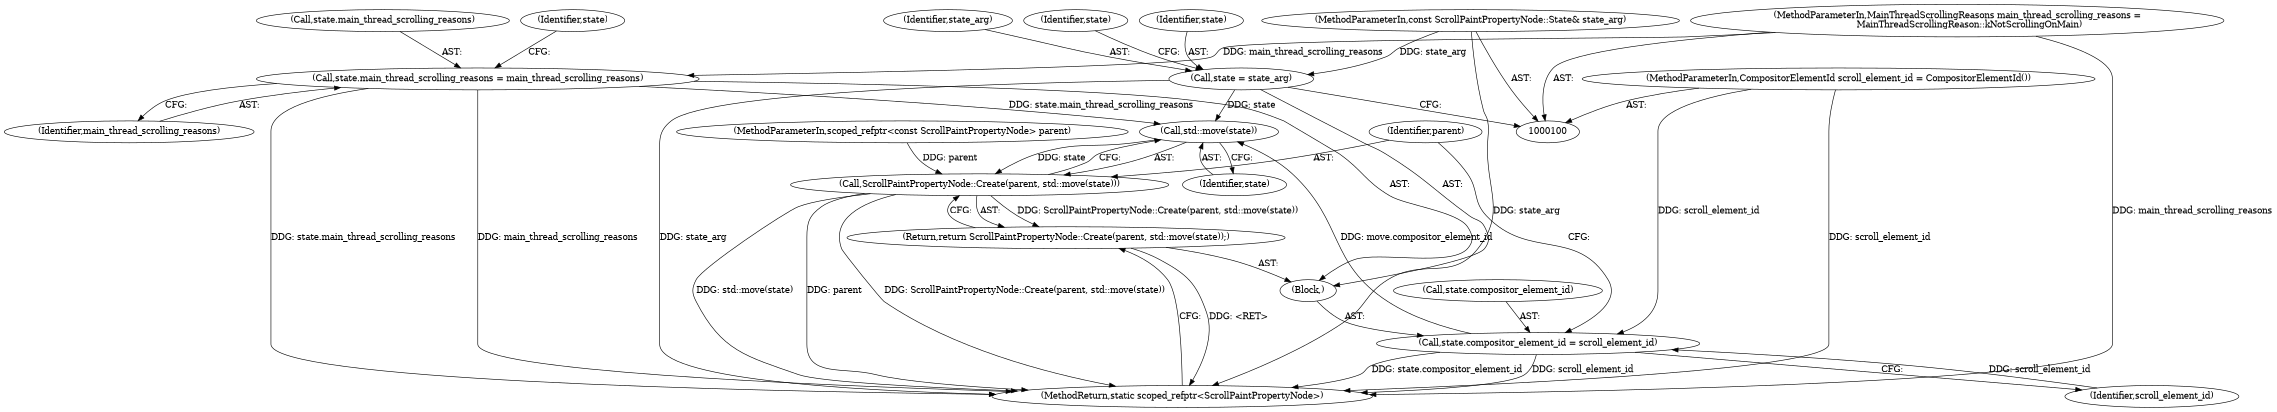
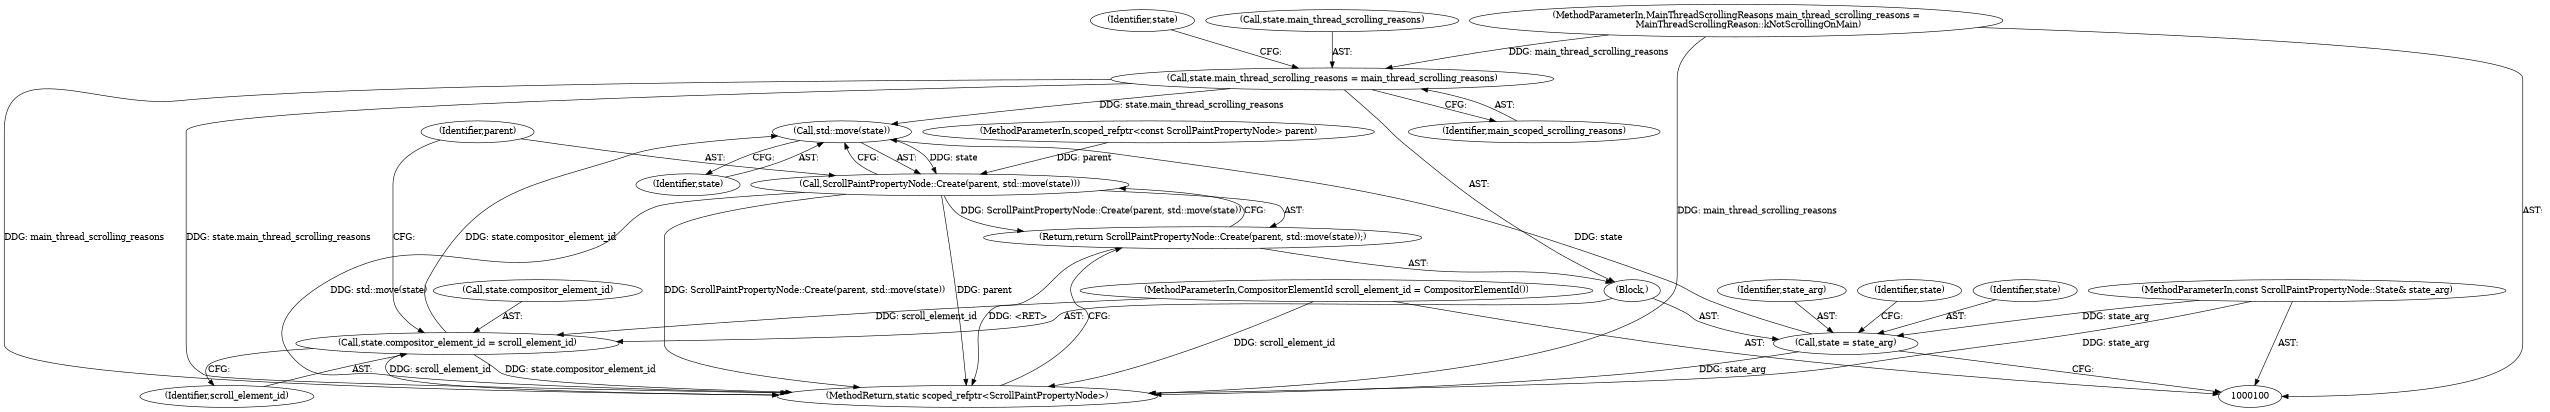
node "(Identifier,main_thread_scrolling_reasons)": label "(Identifier,main_thread_scrolling_reasons)" -> "(Identifier,main_scoped_scrolling_reasons)"
edge "(Call,state = state_arg)" -> "(Block,)": reversed
edge "(Call,state.compositor_element_id = scroll_element_id)" -> "(Call,std::move(state))": label "DDG: move.compositor_element_id" -> "DDG: state.compositor_element_id"
edge "(Identifier,scroll_element_id)" -> "(Call,state.compositor_element_id = scroll_element_id)": label "DDG: scroll_element_id" -> "AST: "
